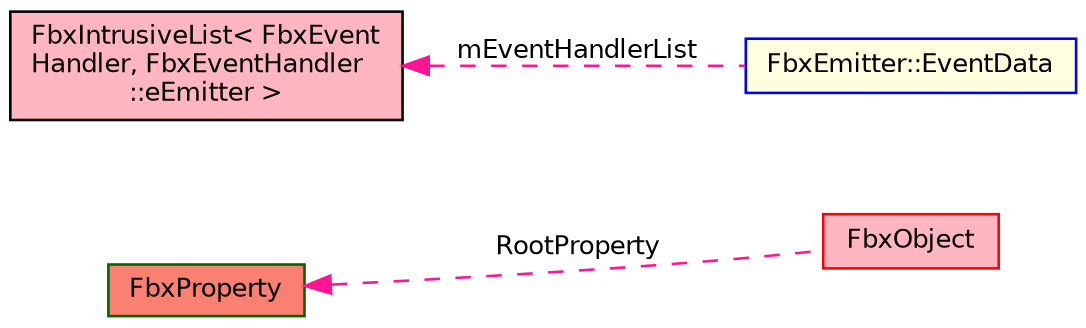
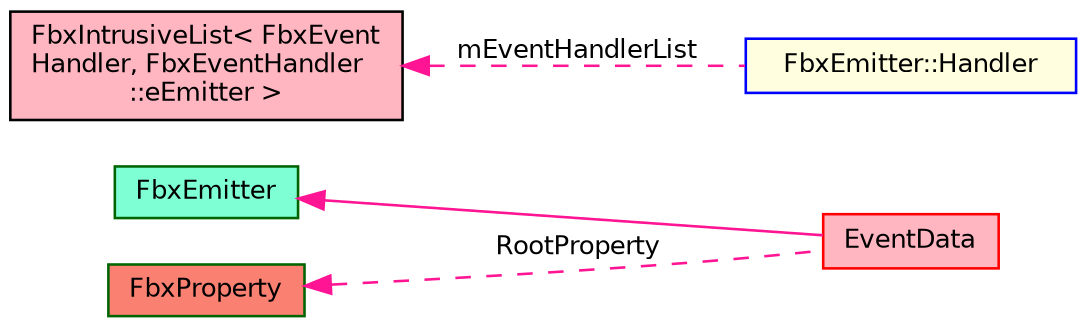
node "FbxEmitter::EventData": label "FbxEmitter::EventData" -> "FbxEmitter::Handler"
node "FbxEmitter": added
node "FbxObject": label "FbxObject" -> "EventData"
